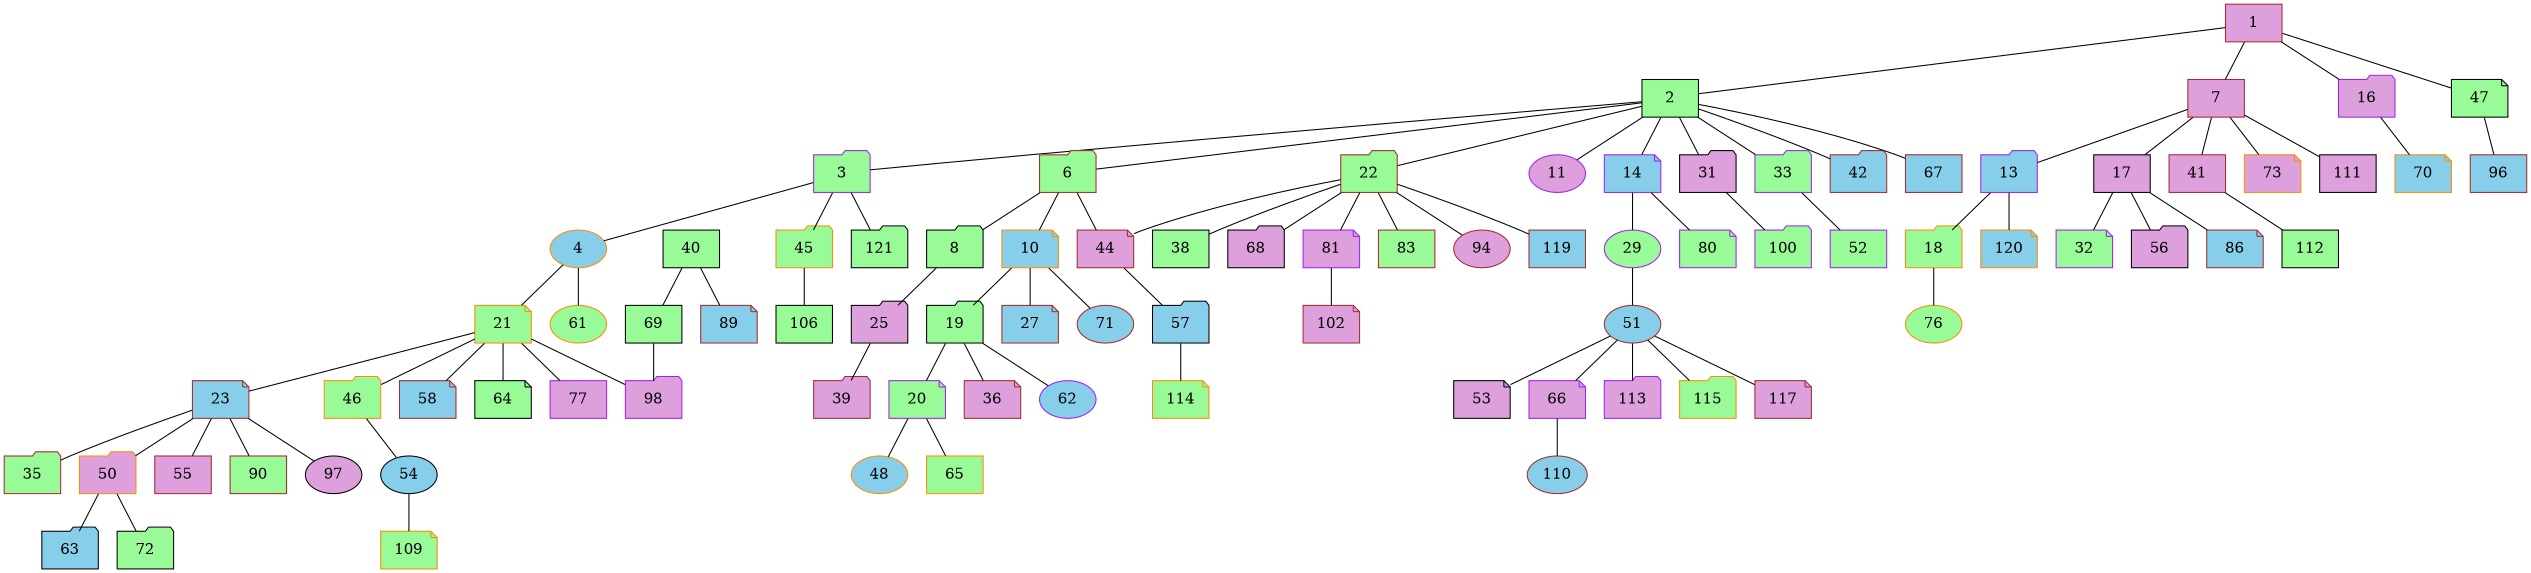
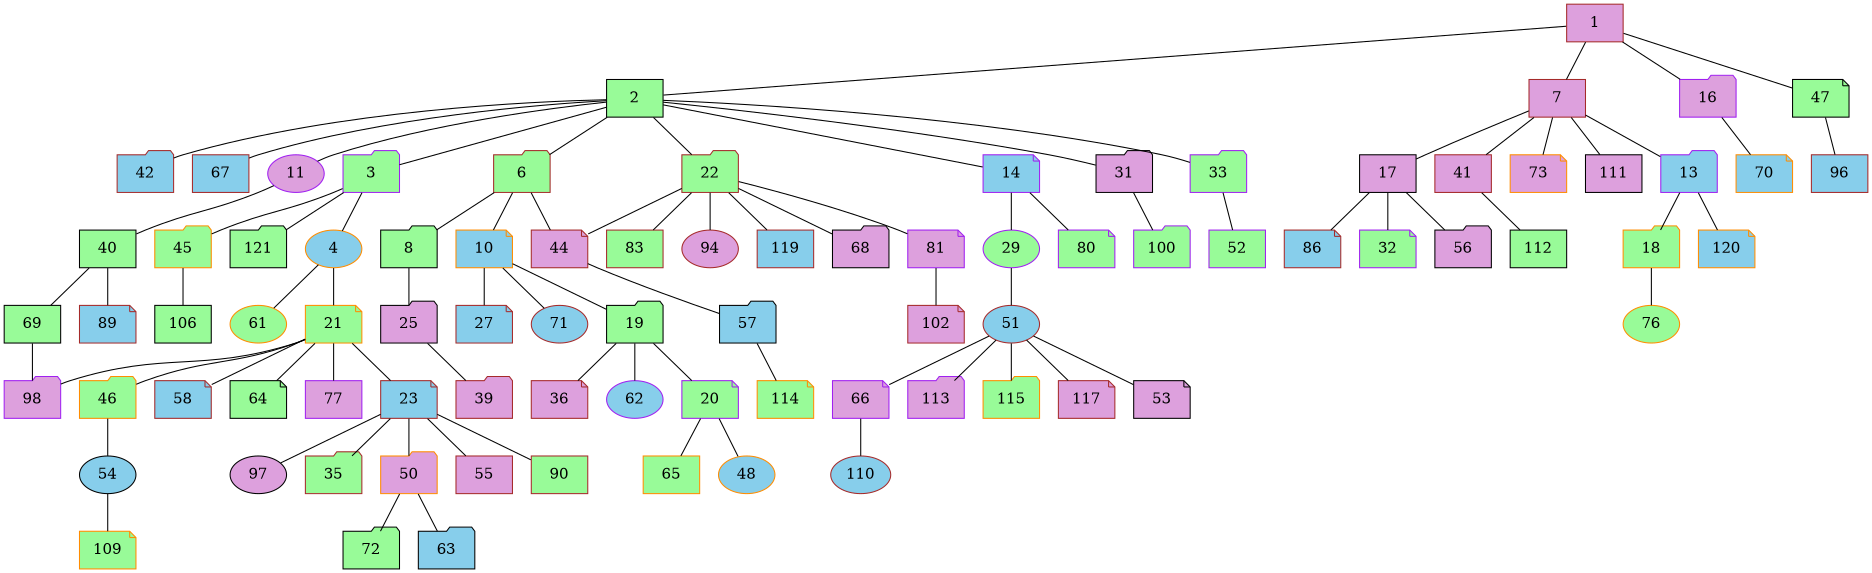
edge "11" -- "40": added
node "38": removed
